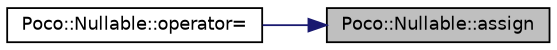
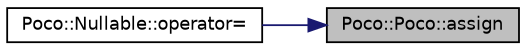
node "Poco::Nullable::assign": label "Poco::Nullable::assign" -> "Poco::Poco::assign"
